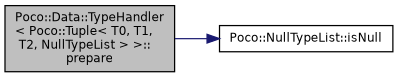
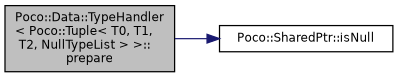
node "Poco::NullTypeList::isNull": label "Poco::NullTypeList::isNull" -> "Poco::SharedPtr::isNull"
